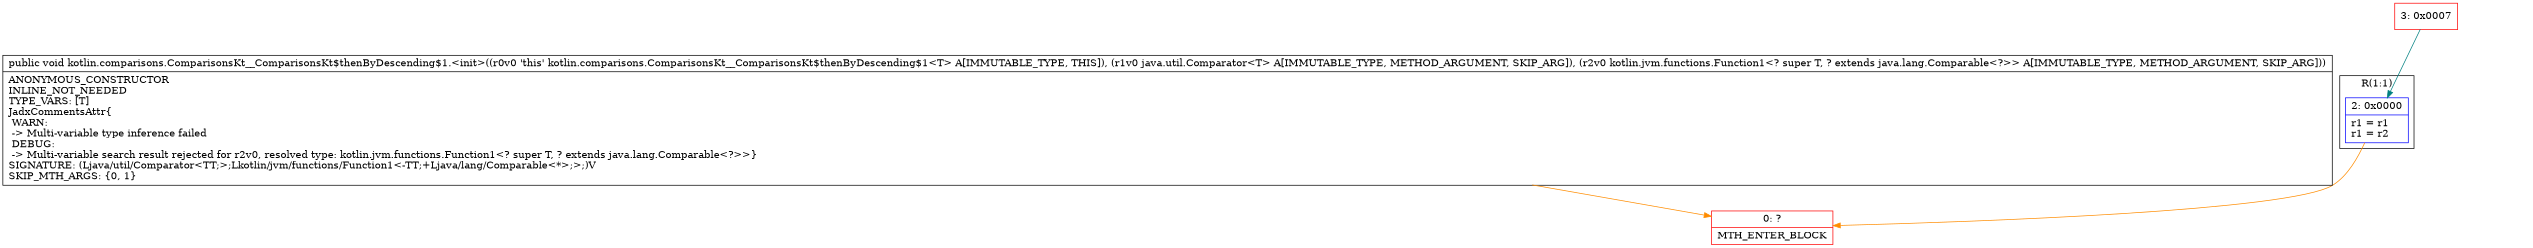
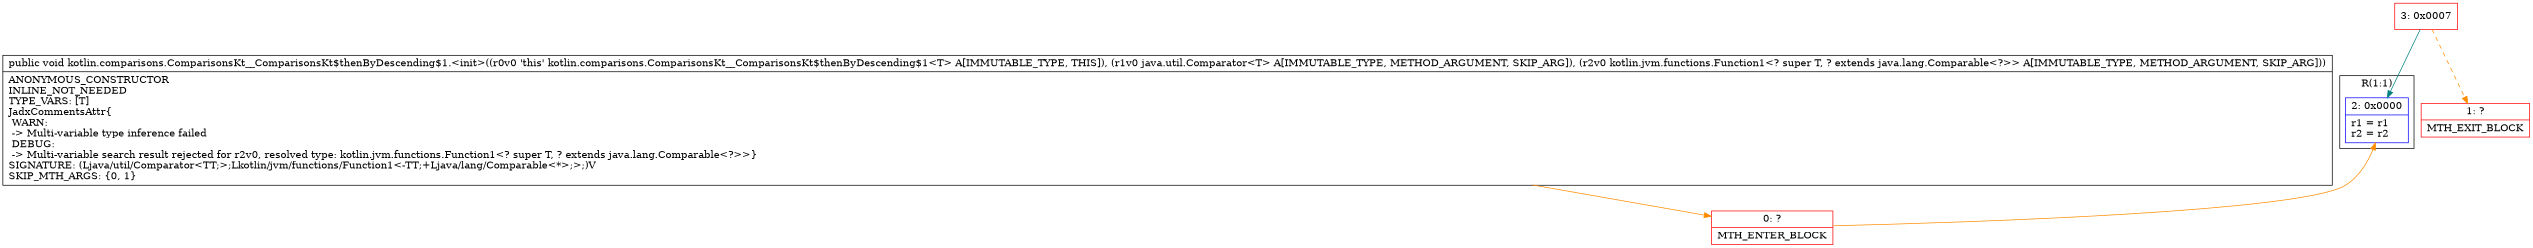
node "1: ?": added
node "2: 0x0000": text "r1 = r2" -> "r2 = r2"
edge "2: 0x0000" -> "0: ?": reversed
